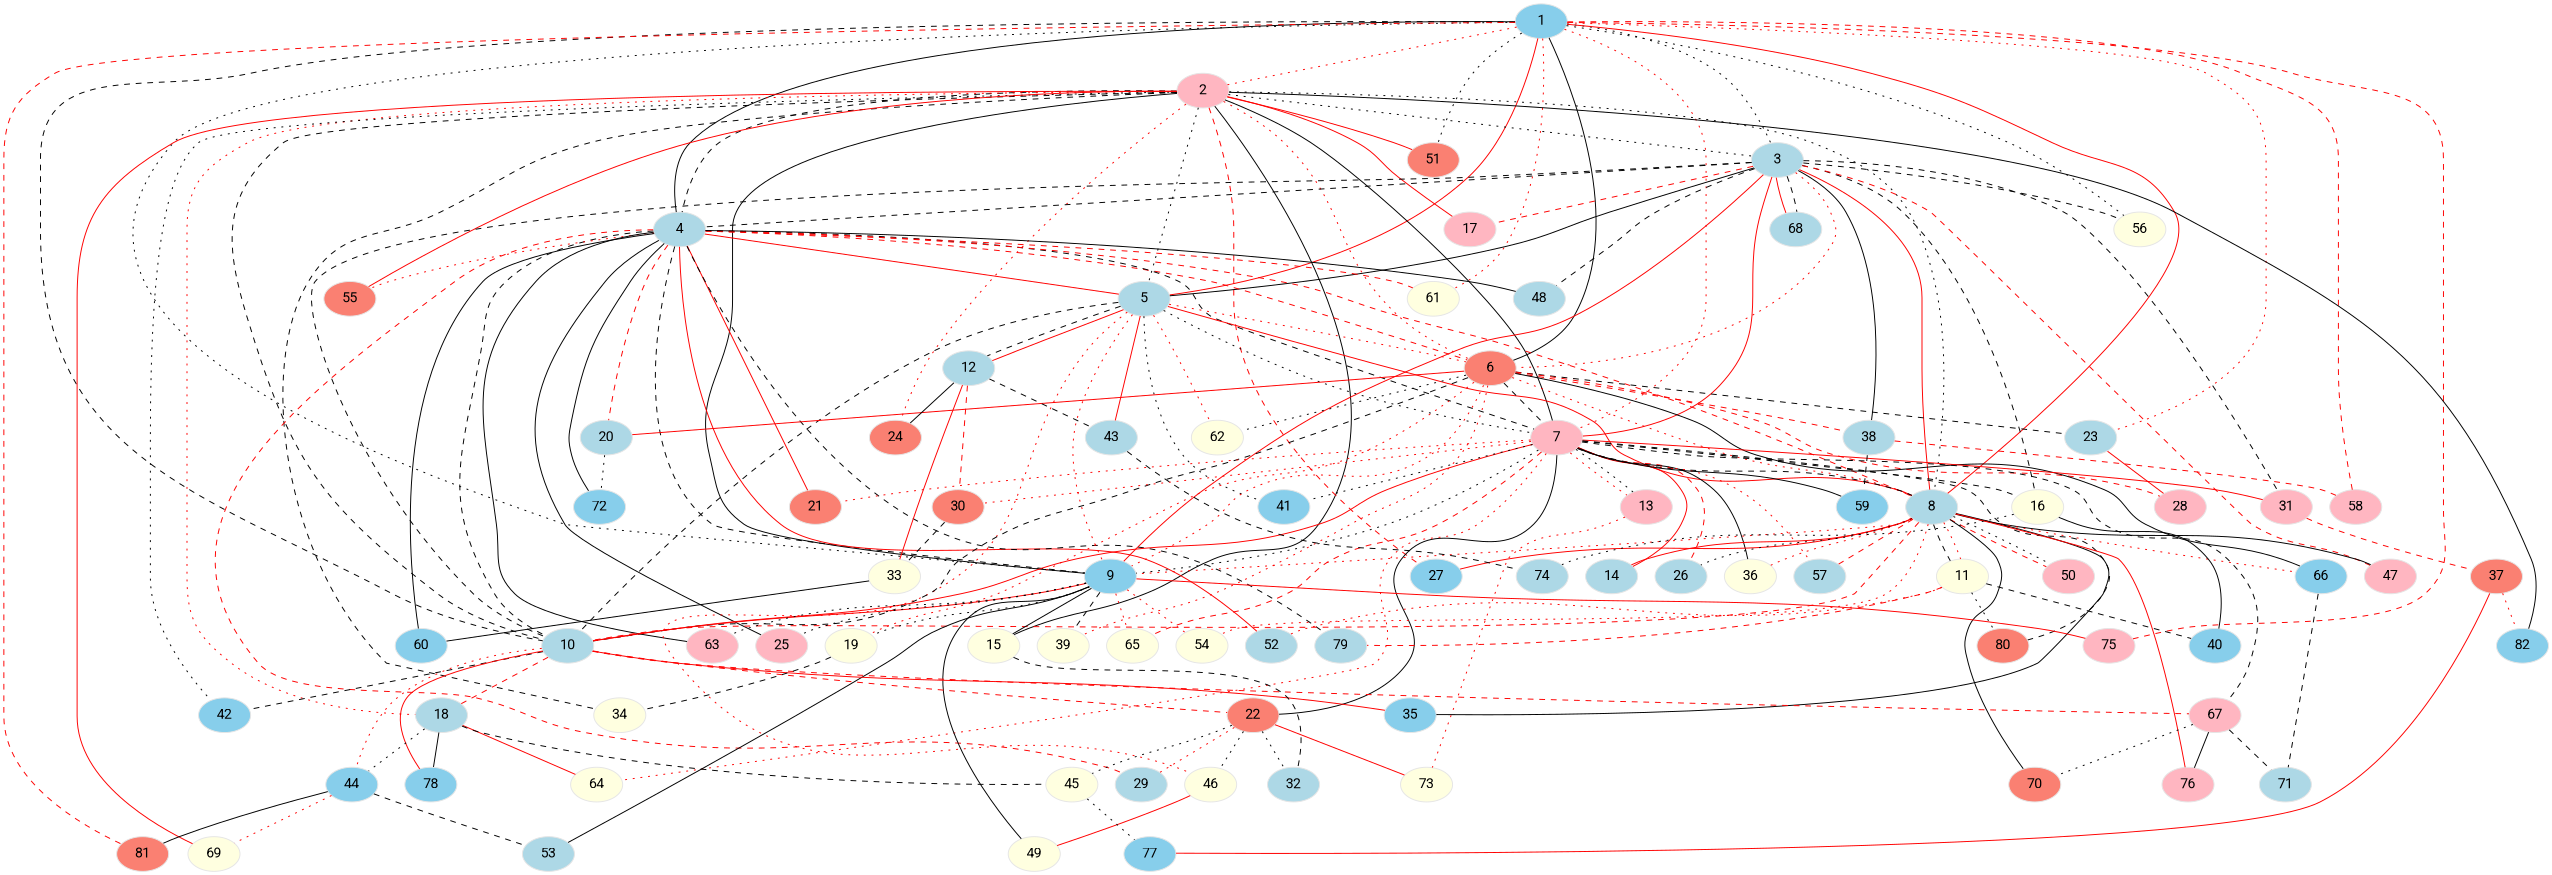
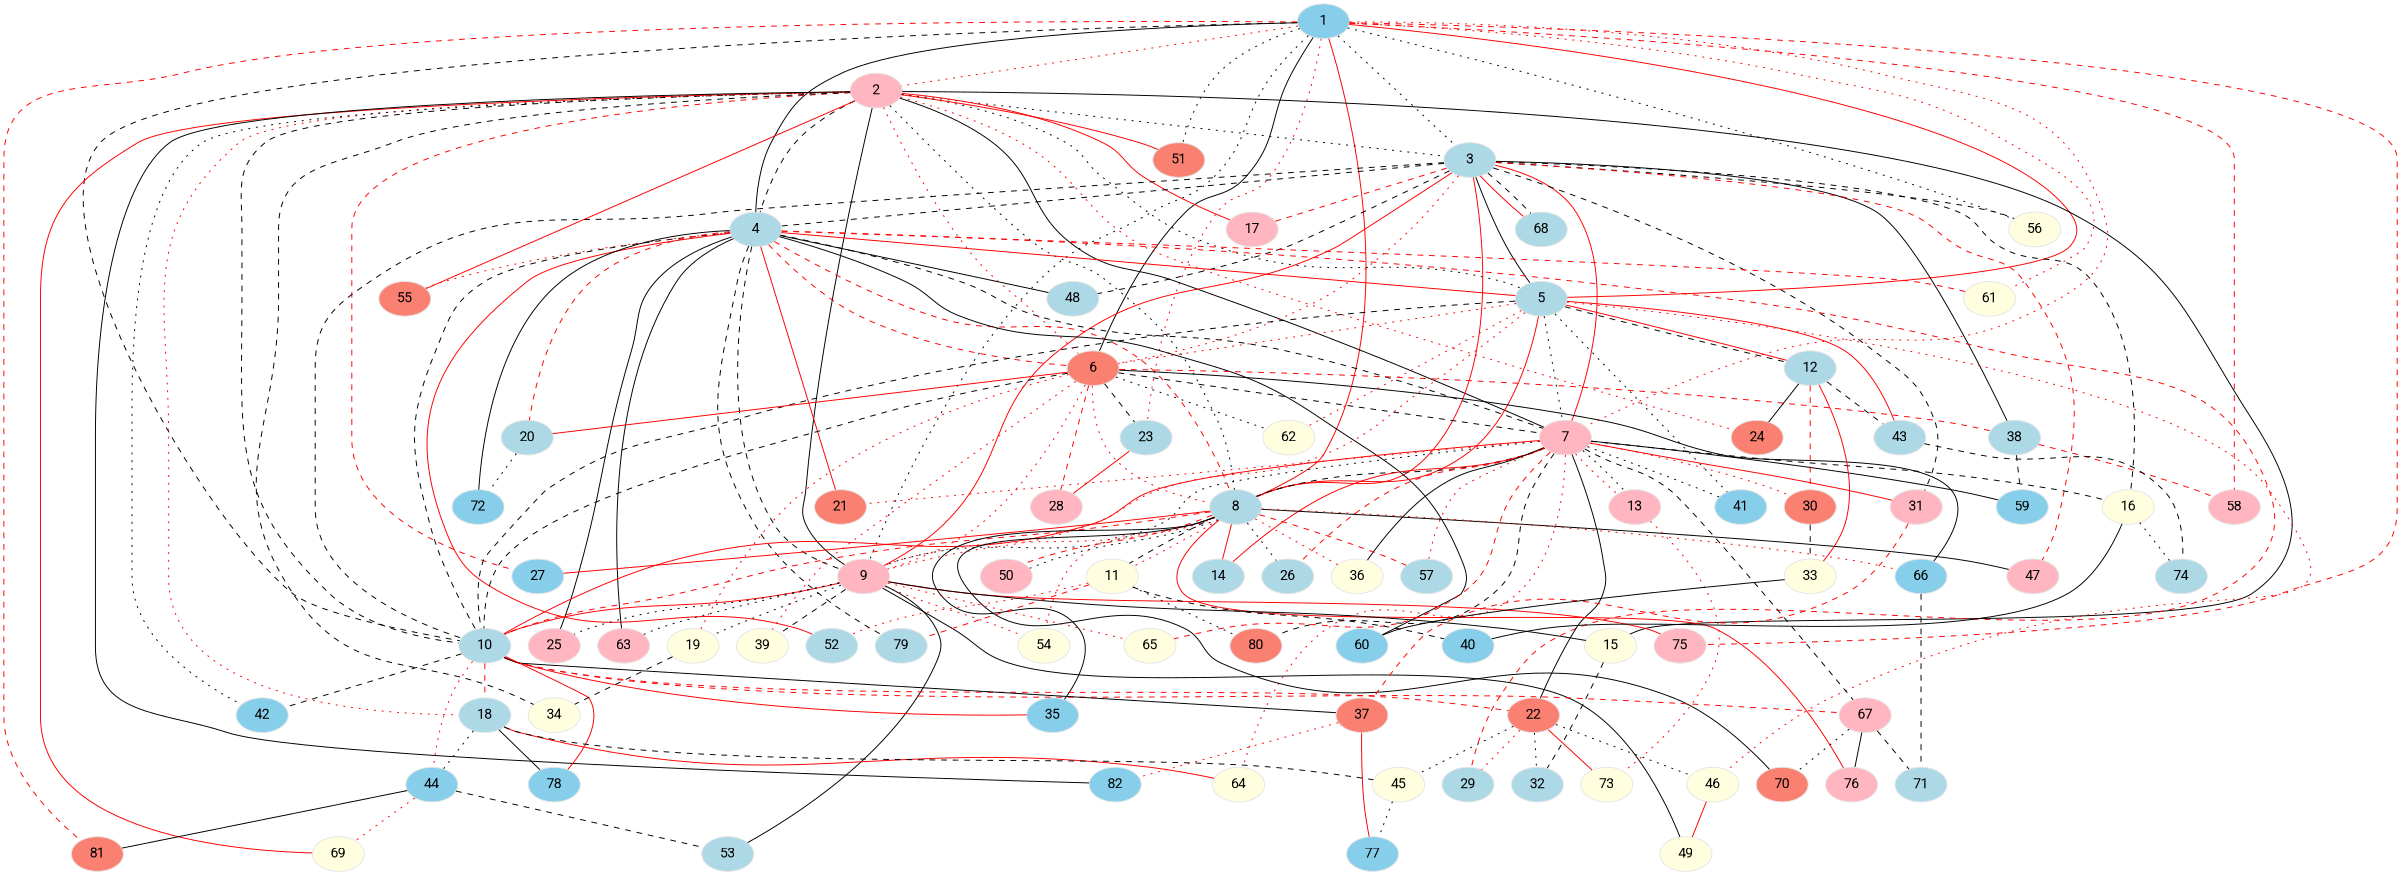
node "9": fillcolor skyblue -> lightpink
edge "10" -- "37": added
